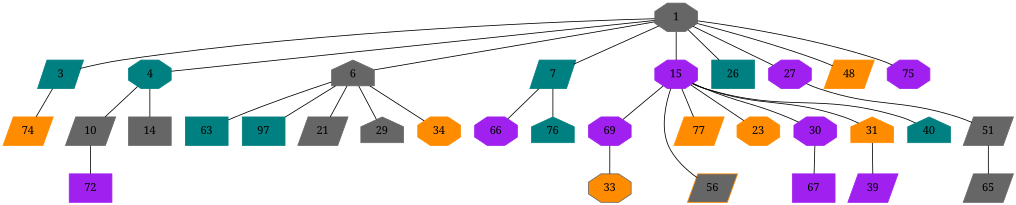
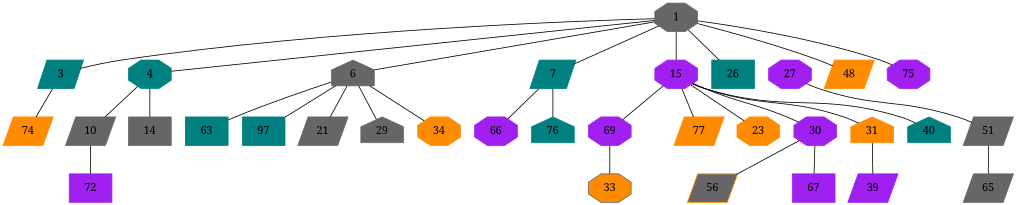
edge "1" -- "27": removed
edge "15" -- "56": now "30" -- "56"
